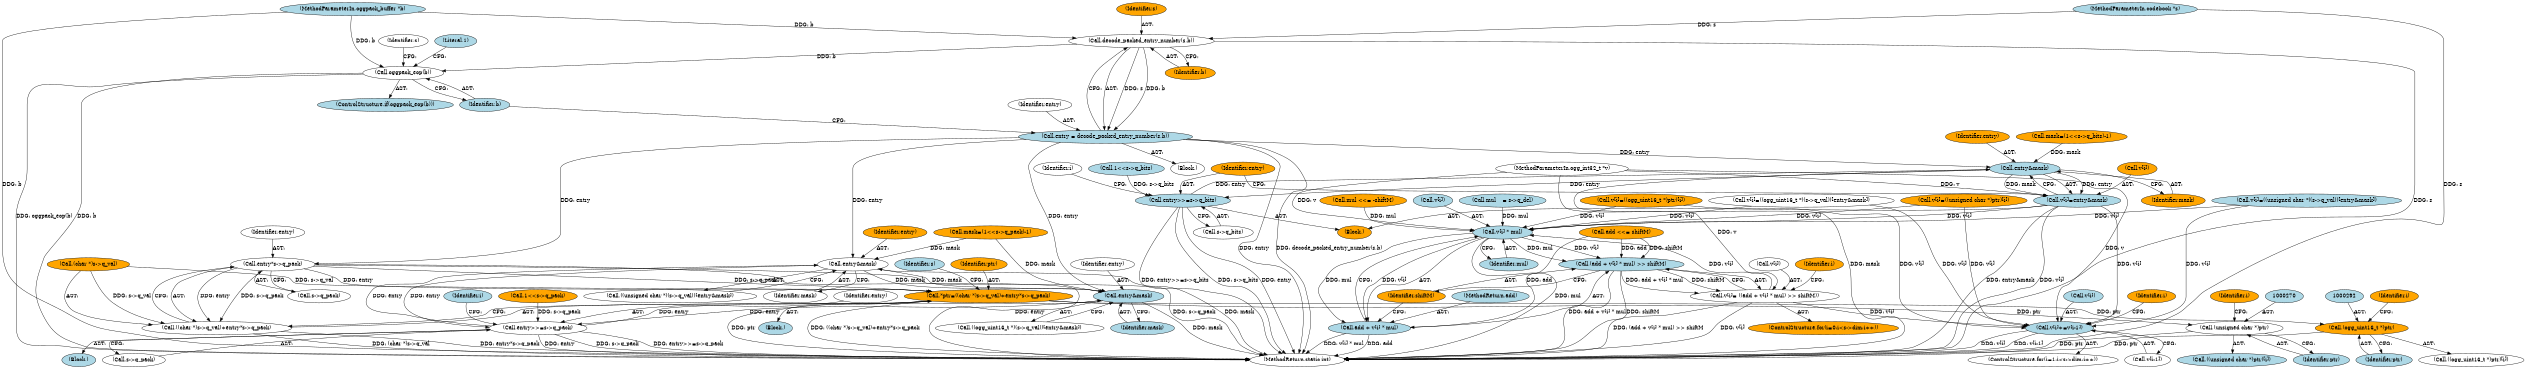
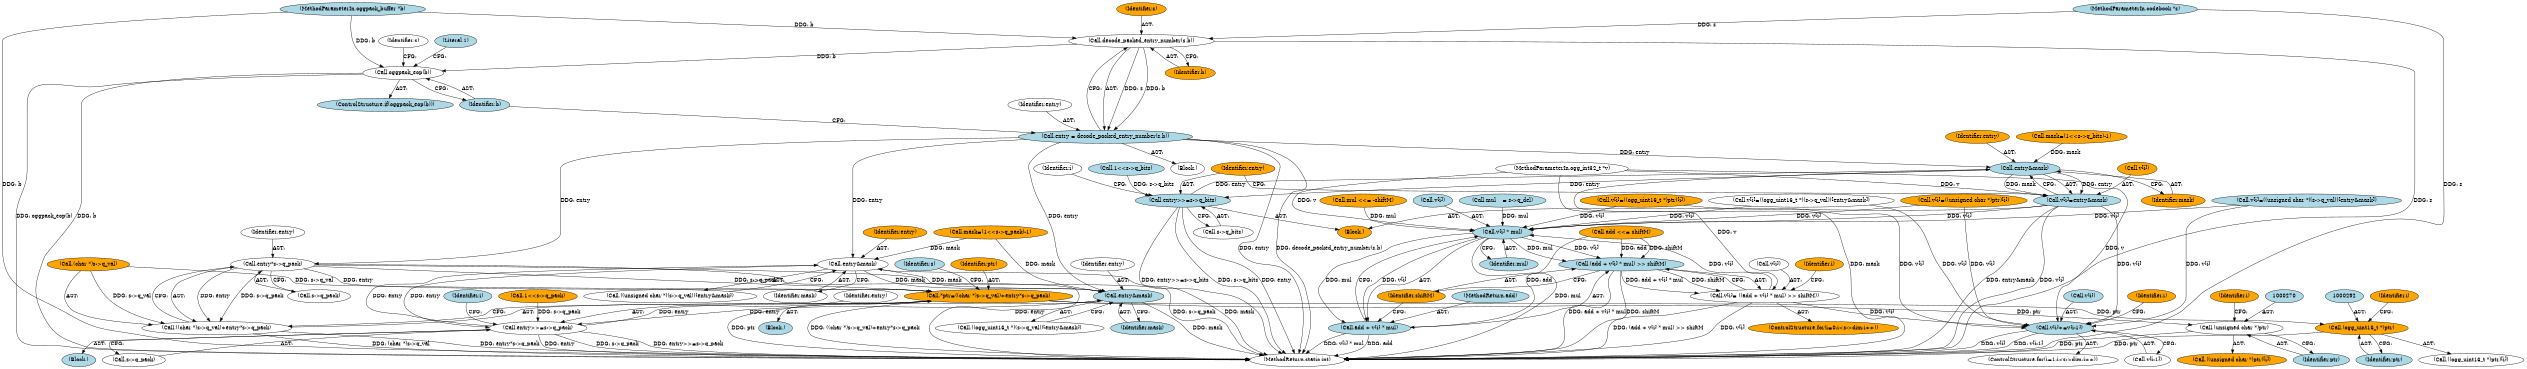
node "(Call,((unsigned char *)ptr)[i])": fillcolor lightblue -> orange
